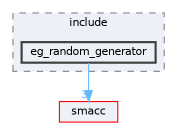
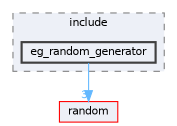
node "smacc": label "smacc" -> "random"
